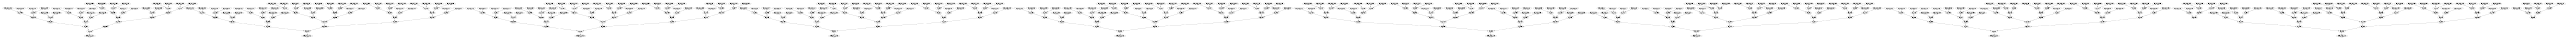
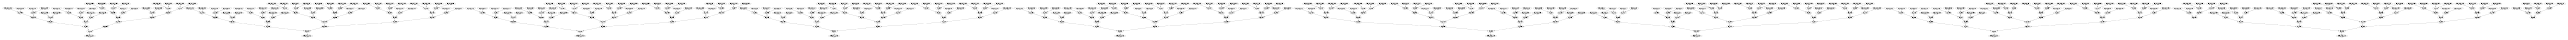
node "load_Imm_5_N11": removed
